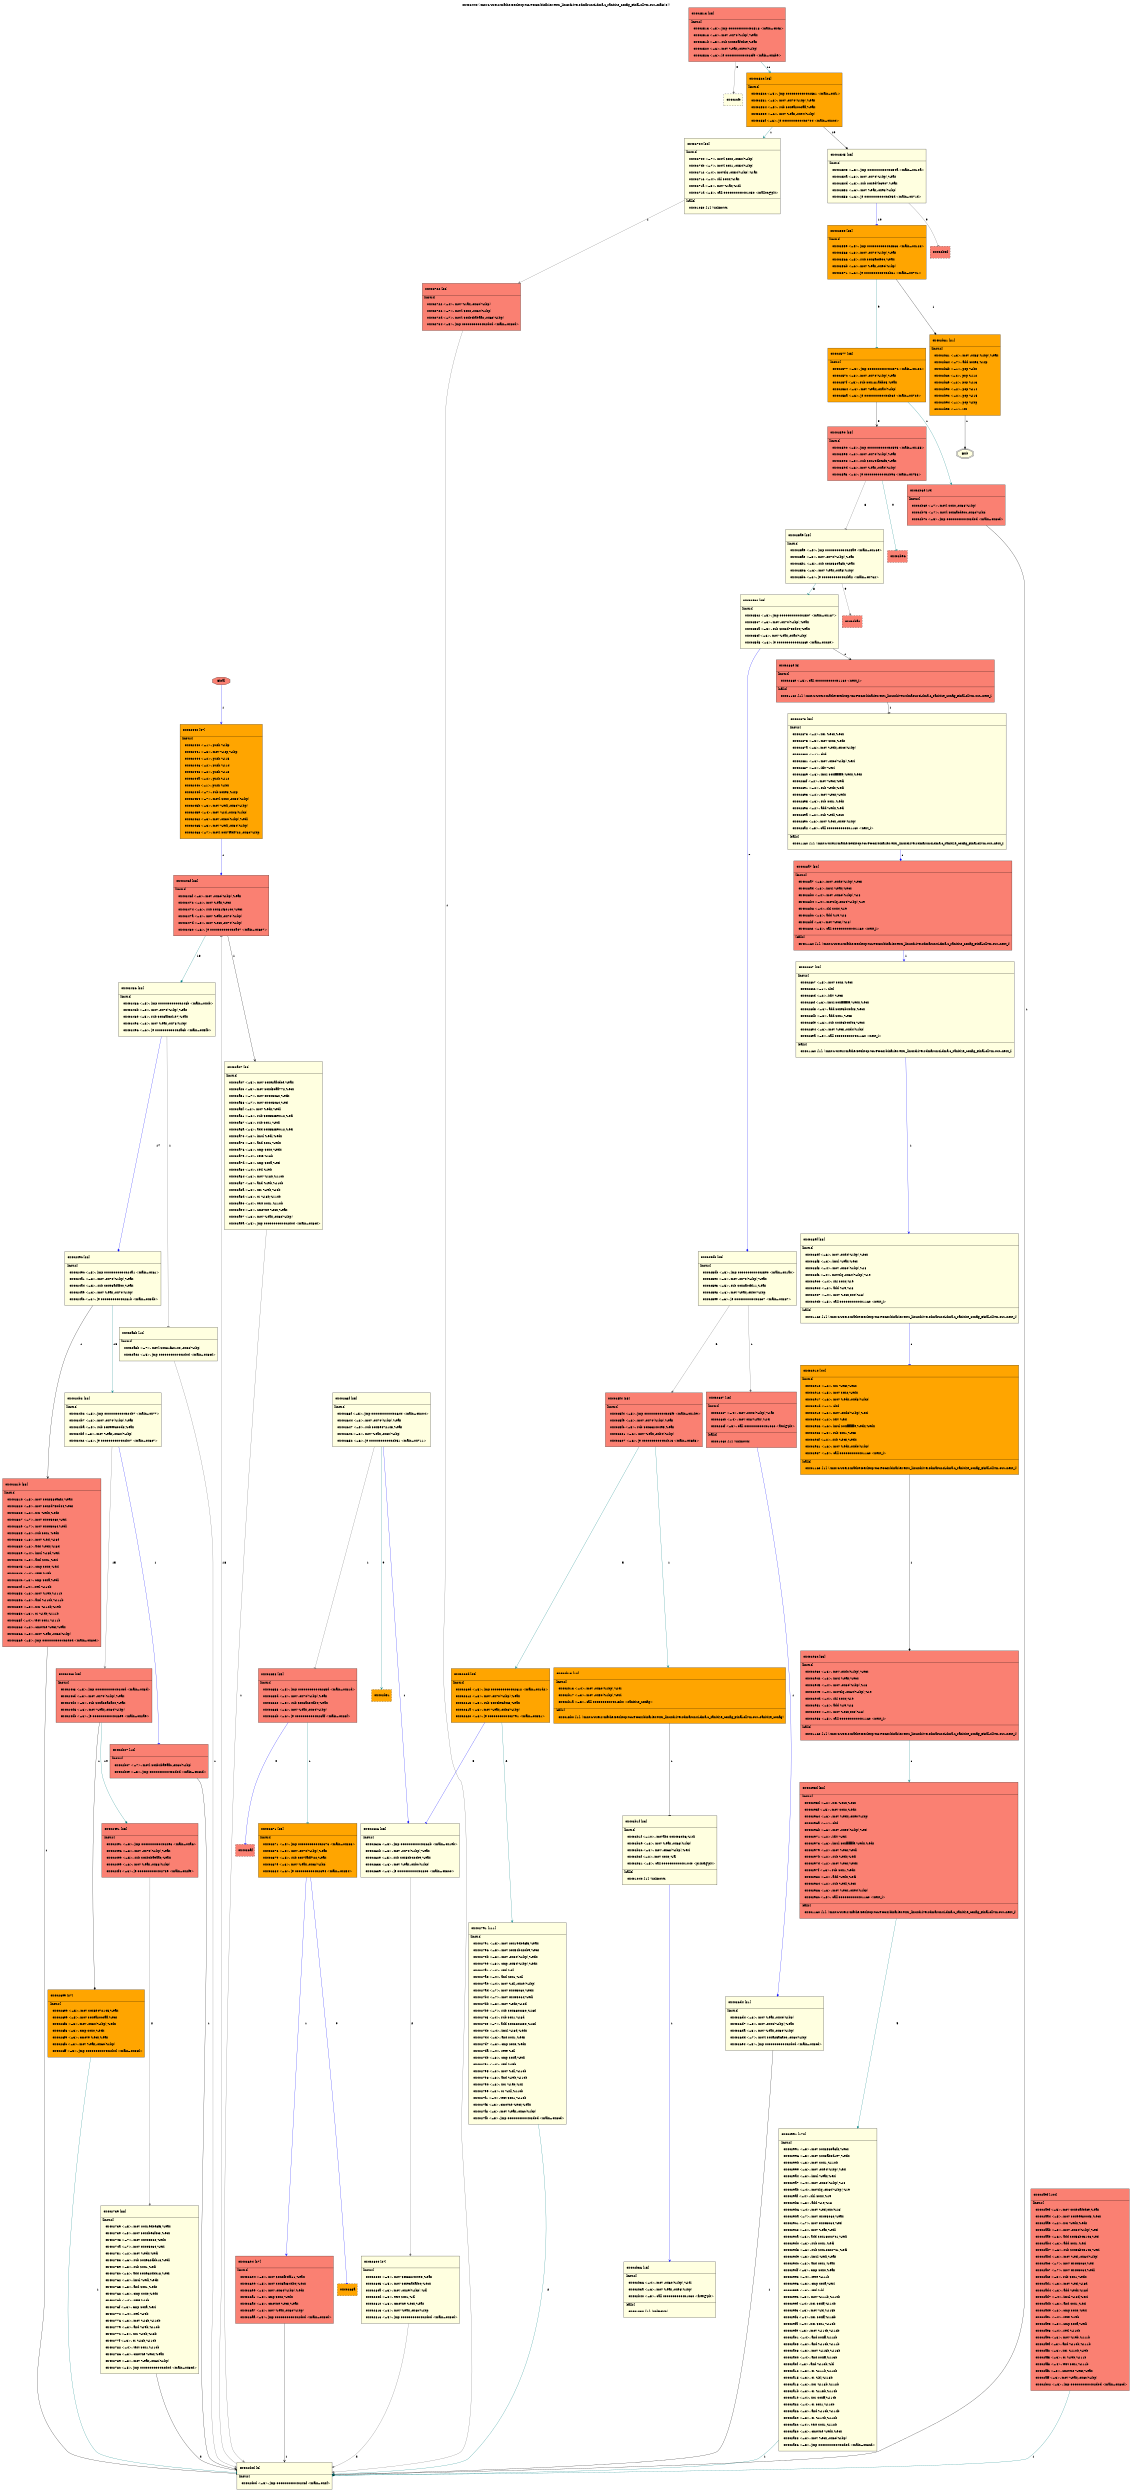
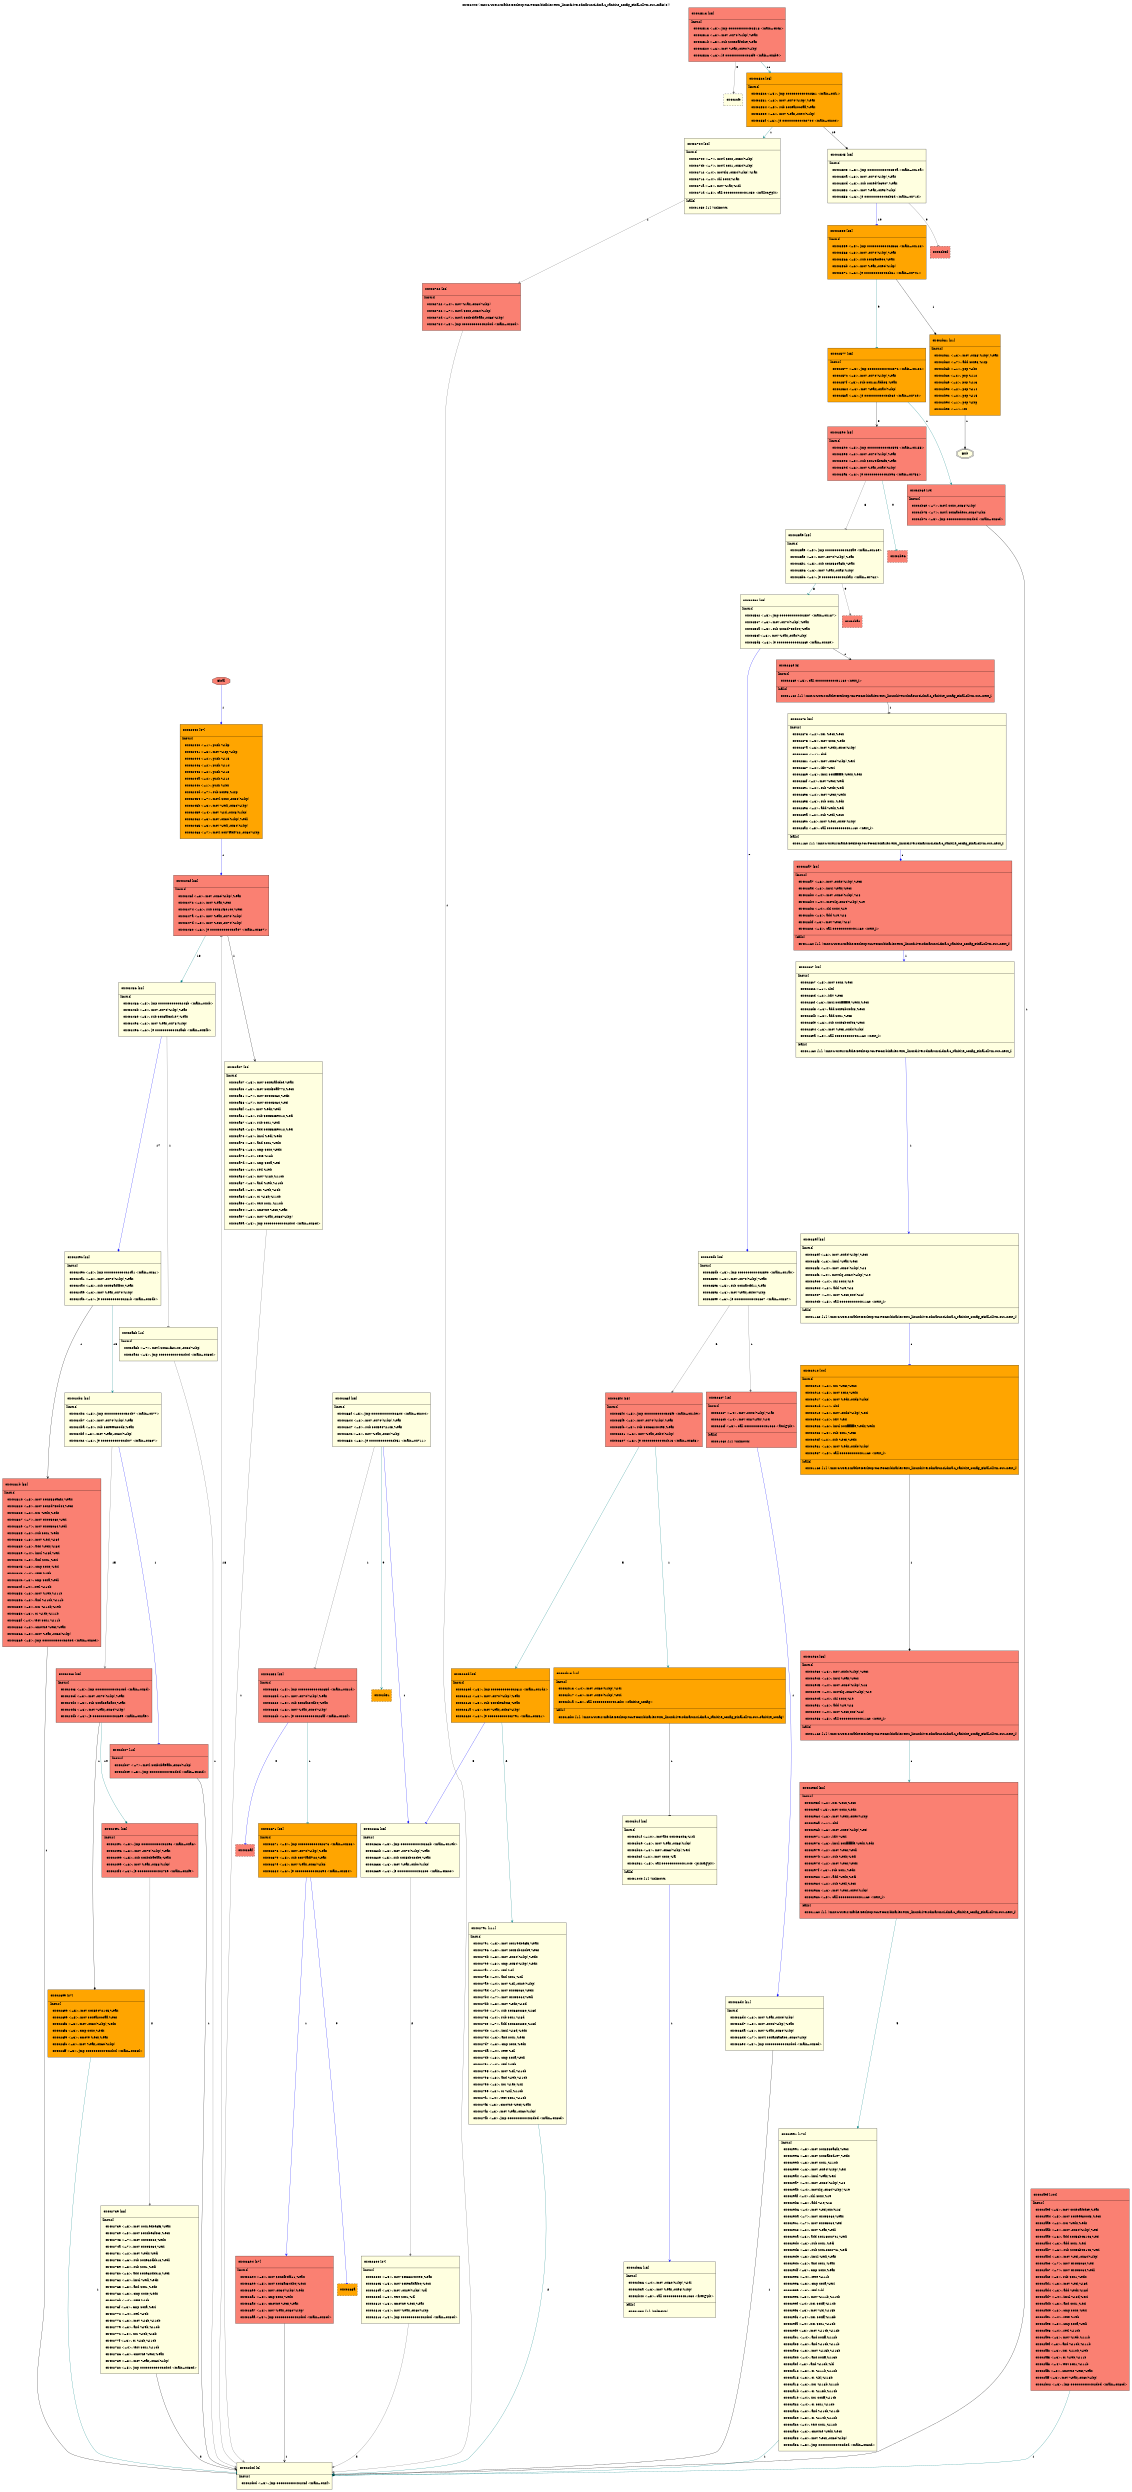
edge "Final" -> "0x402440 [47]": arrowhead vee -> diamond
